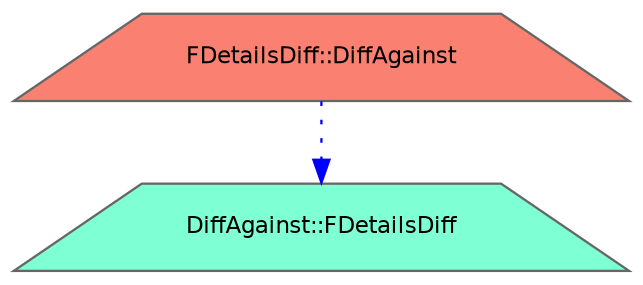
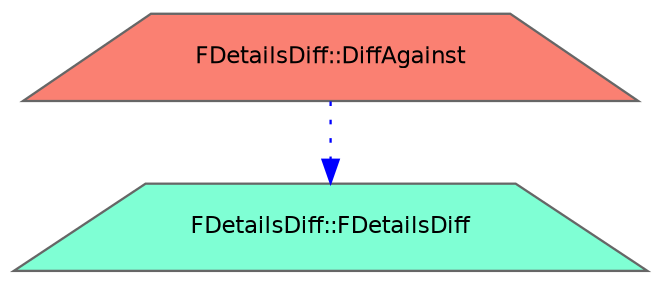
node "DiffAgainst::FDetailsDiff": label "DiffAgainst::FDetailsDiff" -> "FDetailsDiff::FDetailsDiff"
